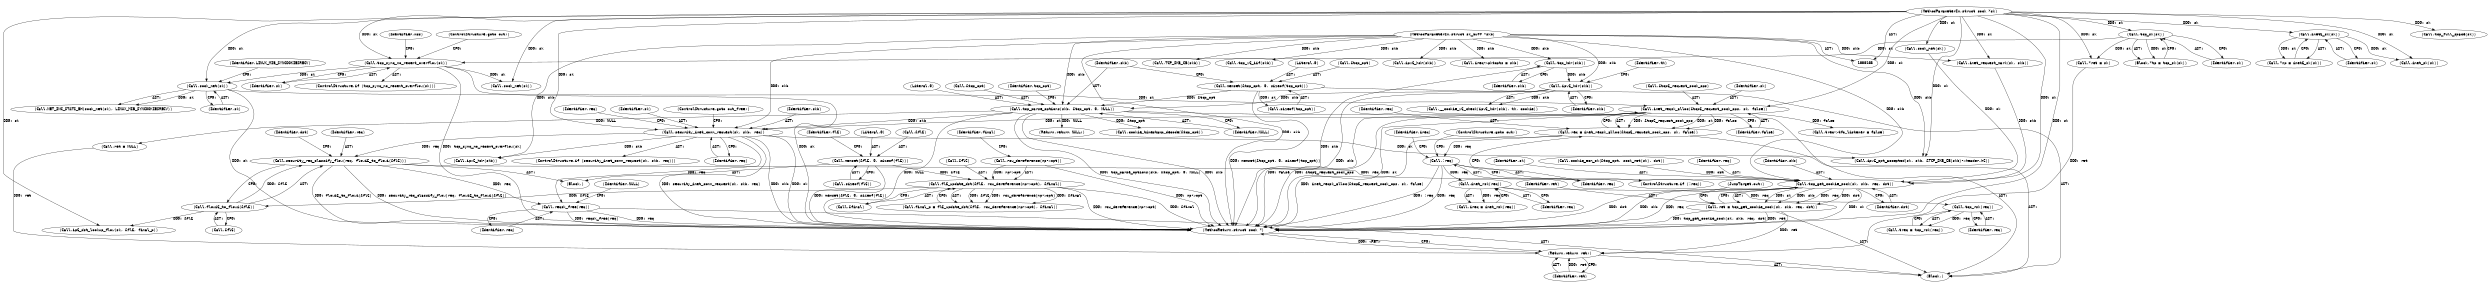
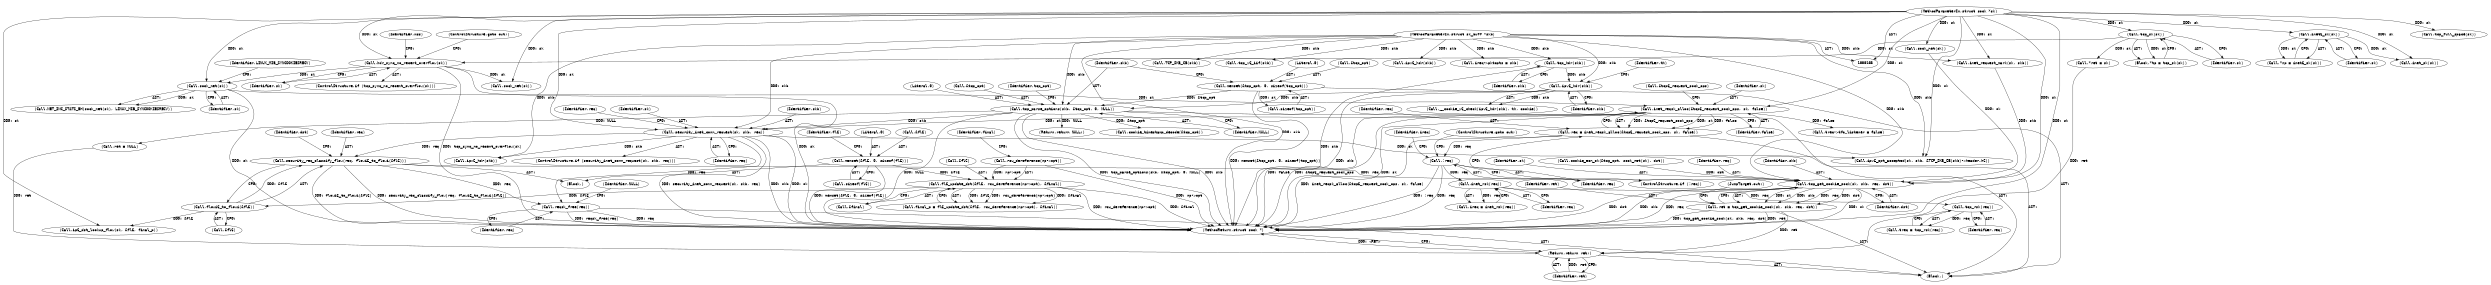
edge "(MethodParameterIn,struct sock *sk)" -> "(Call,*ret = sk)": removed, label "DDG: sk"
node "(Call,tcp_synq_no_recent_overflow(sk))": label "(Call,tcp_synq_no_recent_overflow(sk))" -> "(Call,hdr_synq_no_recent_overflow(sk))"
edge "(Call,&tcp6_request_sock_ops)" -> "(Call,inet_reqsk_alloc(&tcp6_request_sock_ops, sk, false))": label "AST: " -> "CFG: "
node "(ControlStructure,goto out_free;)": removed
